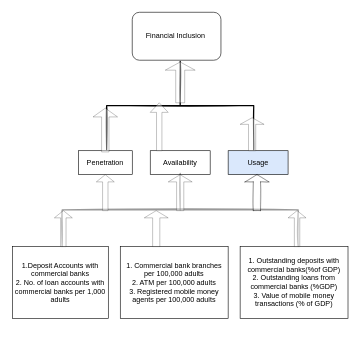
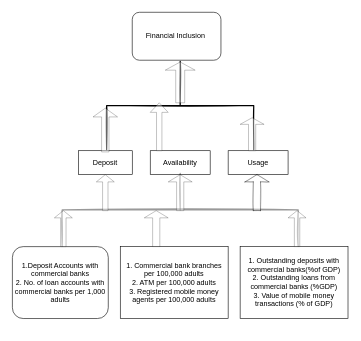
node "Penetration": label "Penetration" -> "Deposit"
node "Usage": fillcolor #dae8fc -> #ffffff
node "1.Deposit Accounts with commercial banks 2. No. of loan accounts with commercial banks per 1,000 adults": shape rectangle -> rounded rectangle
